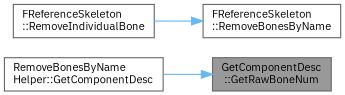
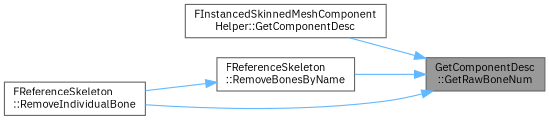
node "RemoveBonesByName Helper::GetComponentDesc": label "RemoveBonesByName Helper::GetComponentDesc" -> "FInstancedSkinnedMeshComponent Helper::GetComponentDesc"
edge "FReferenceSkeleton ::RemoveBonesByName" -> "GetComponentDesc ::GetRawBoneNum": added
edge "FReferenceSkeleton ::RemoveIndividualBone" -> "GetComponentDesc ::GetRawBoneNum": added
